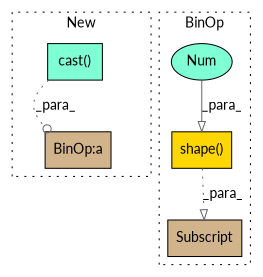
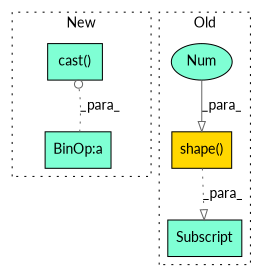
cluster "BinOp": label "BinOp" -> "Old"
edge "cast()" -> "BinOp:a": reversed
node "BinOp:a": fillcolor tan -> aquamarine
node "Subscript": fillcolor tan -> aquamarine
